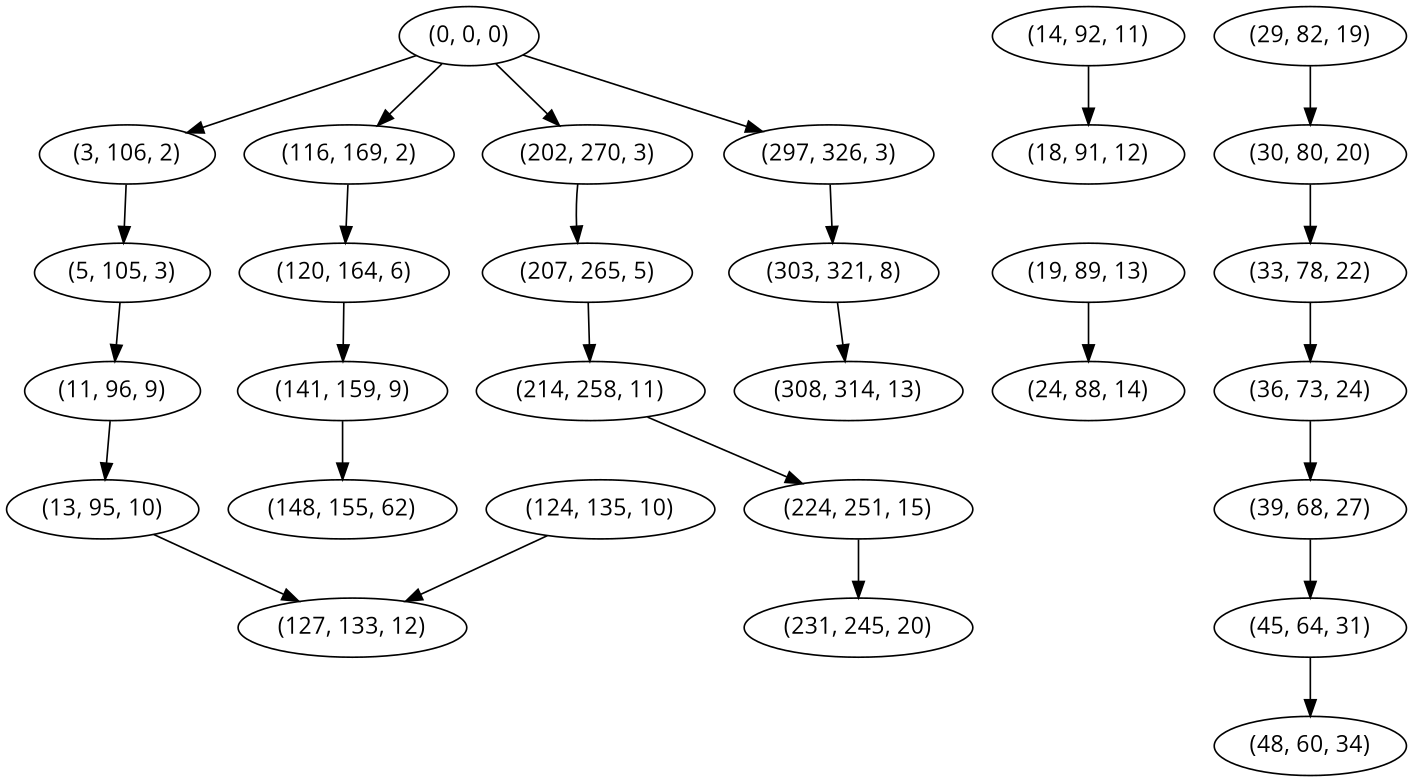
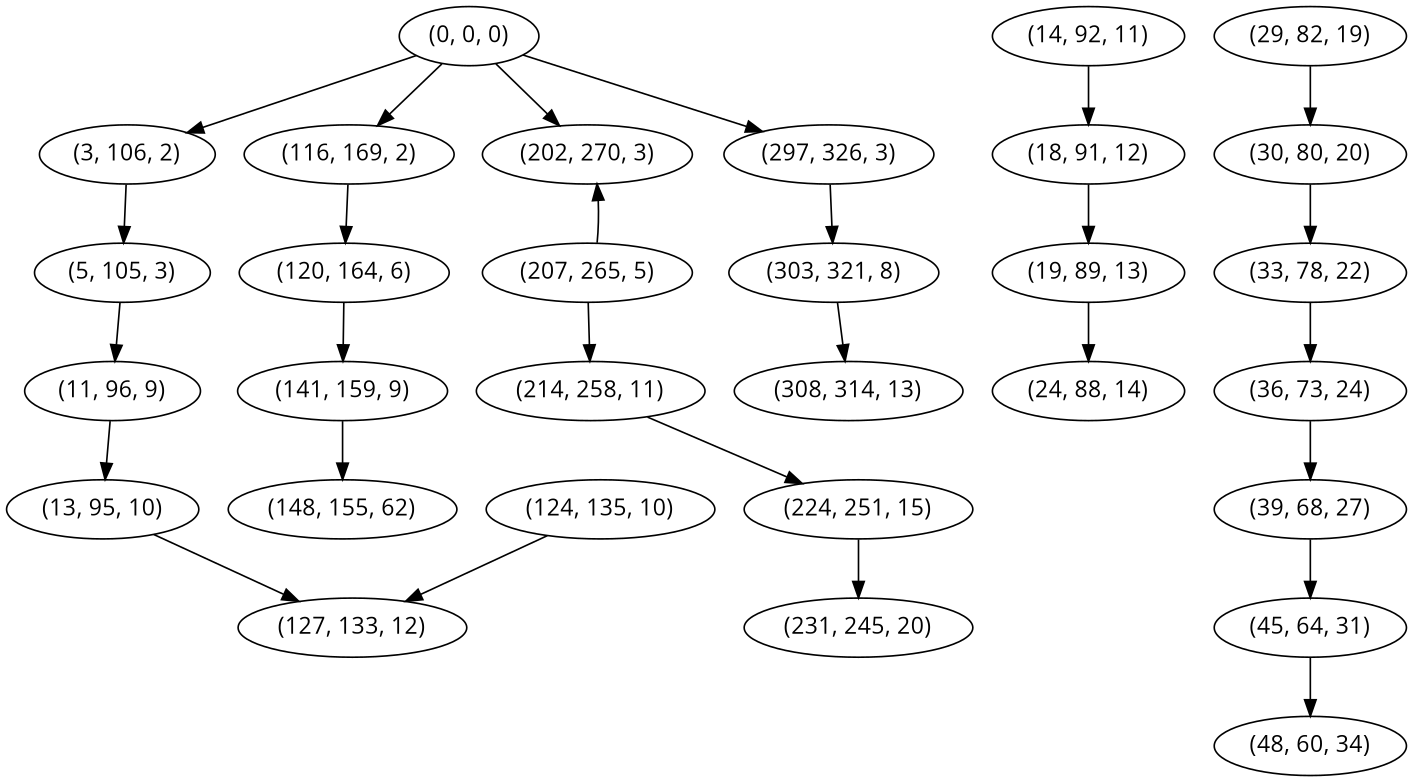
edge "(202, 270, 3)" -> "(207, 265, 5)": reversed
edge "(18, 91, 12)" -> "(19, 89, 13)": added
